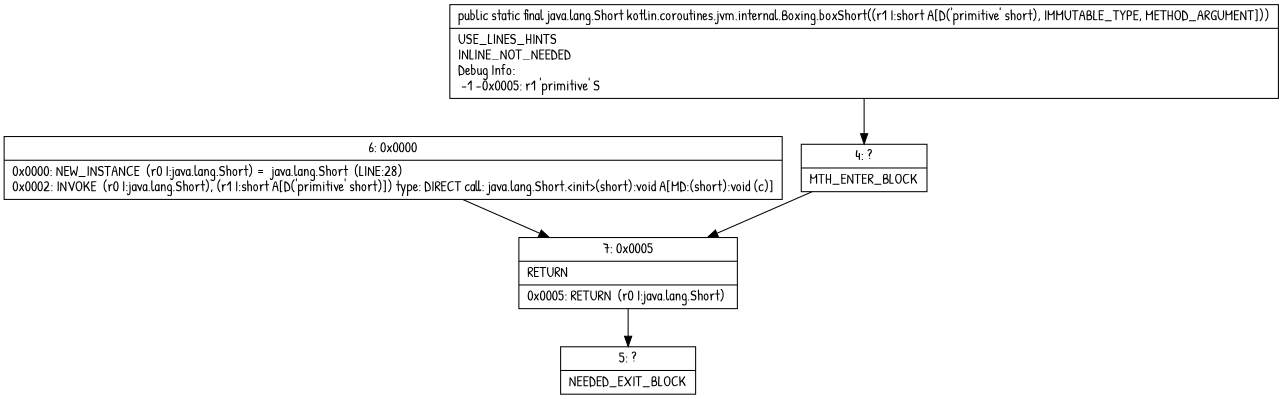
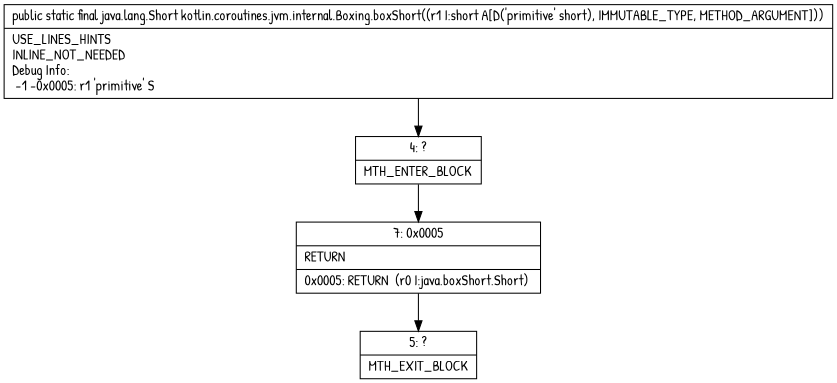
node "6: 0x0000": removed
node "7: 0x0005": text "0x0005: RETURN  (r0 I:java.lang.Short)" -> "0x0005: RETURN  (r0 I:java.boxShort.Short)"
node "5: ?": text "NEEDED_EXIT_BLOCK" -> "MTH_EXIT_BLOCK"
